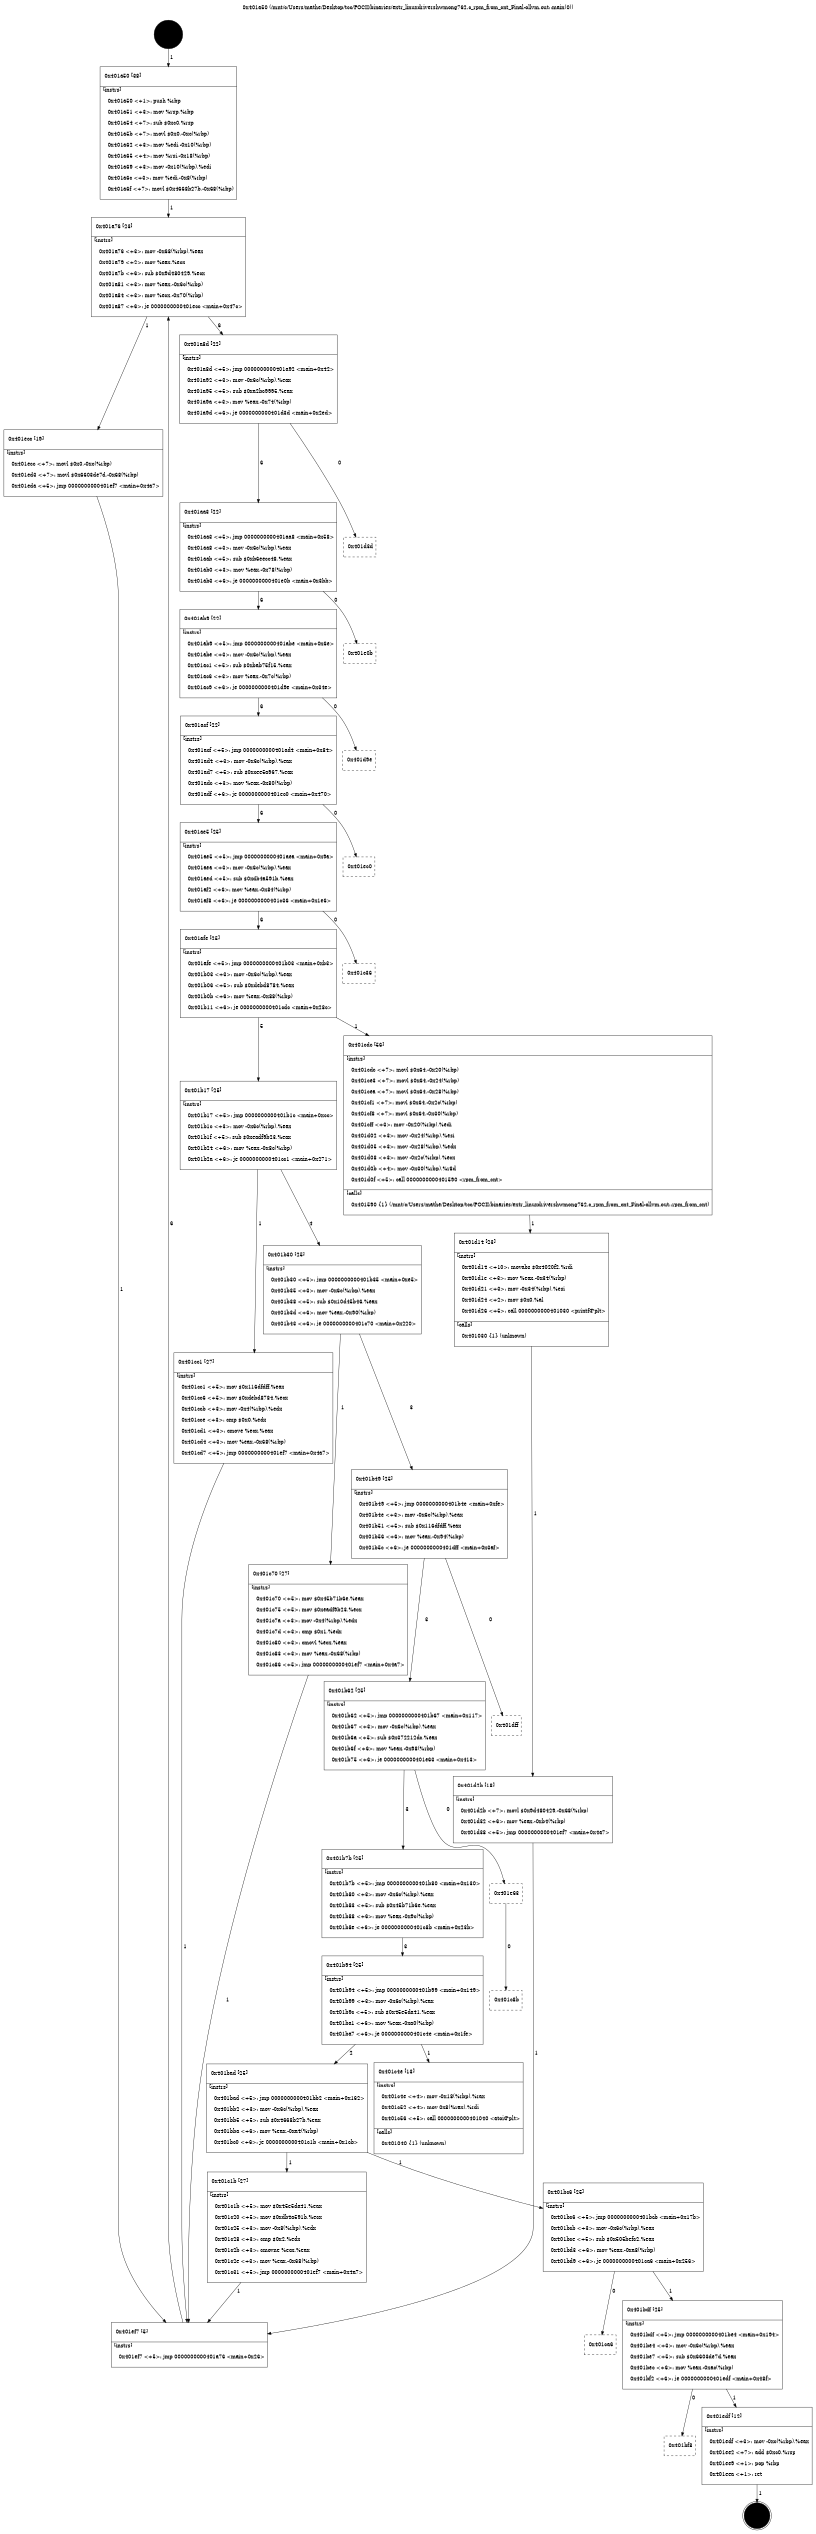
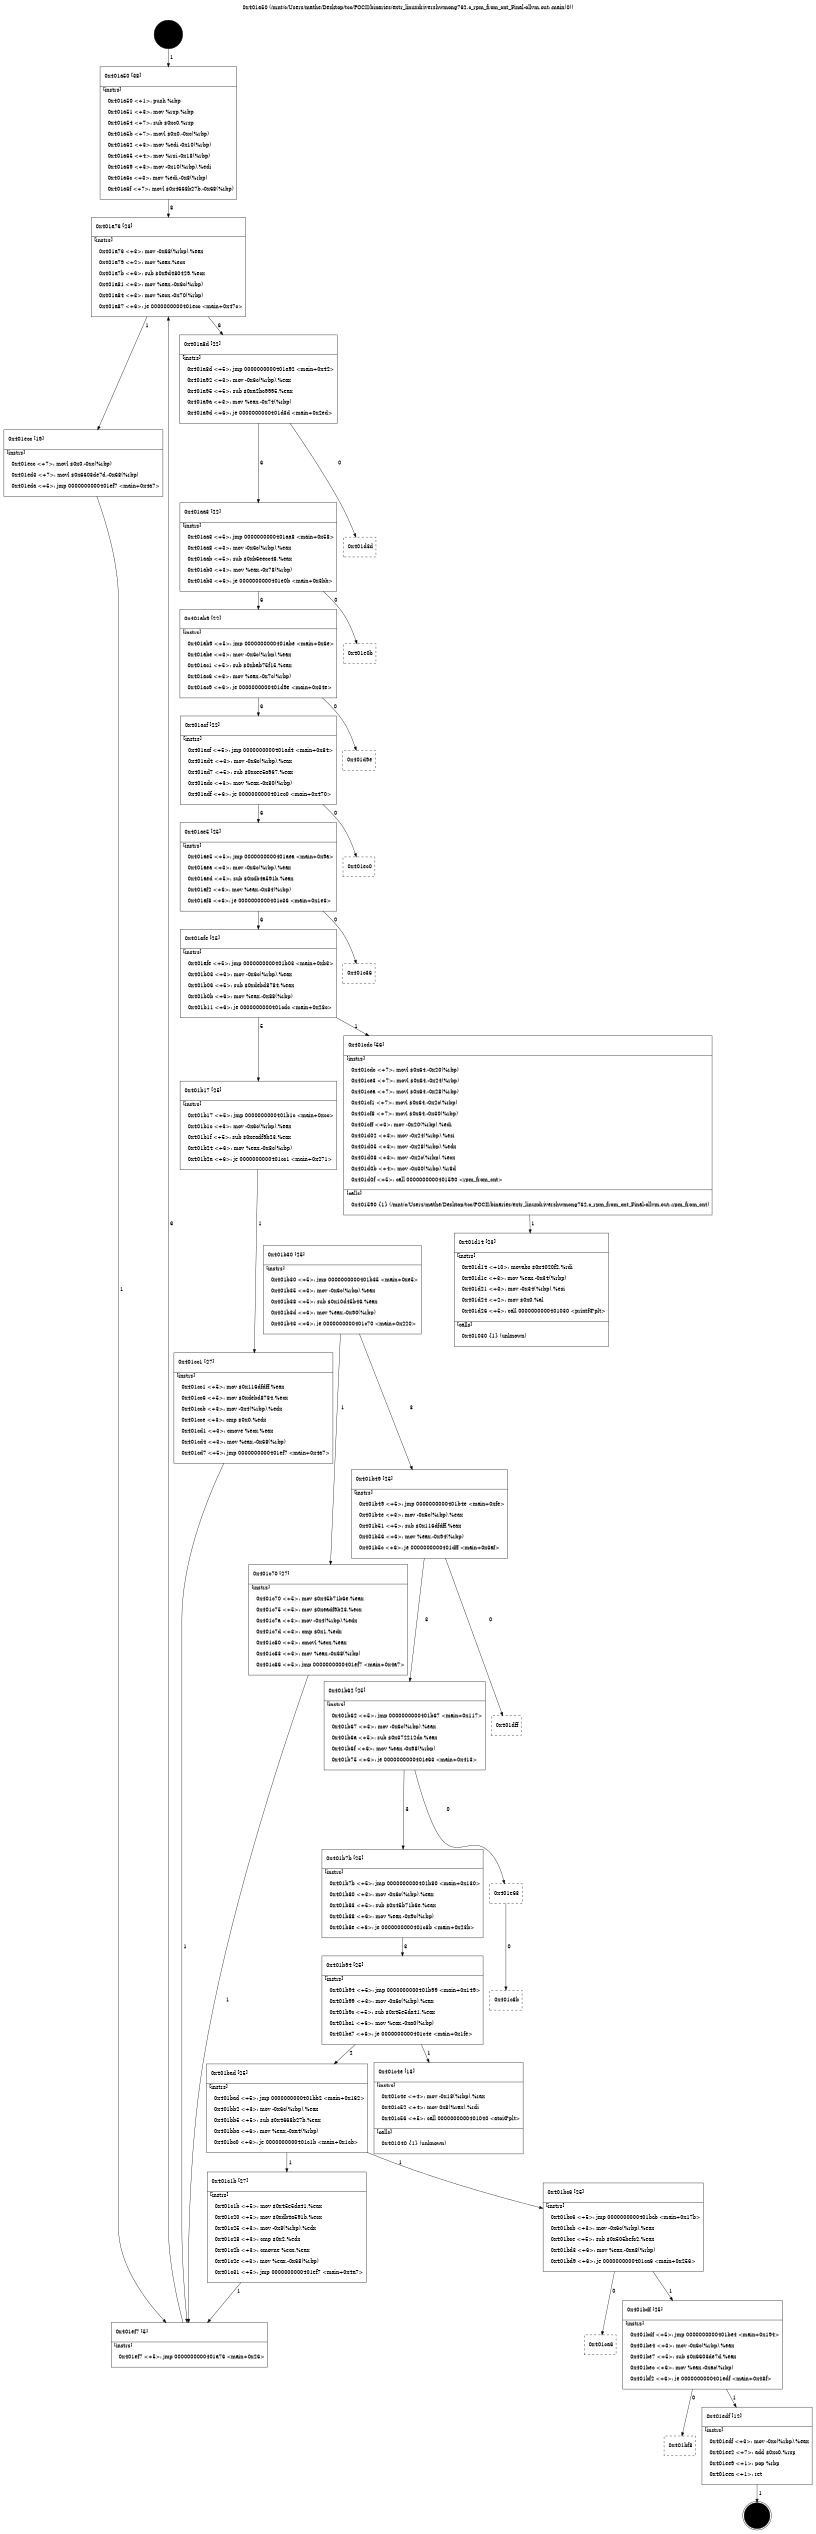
edge "0x401a50 [38]" -> "0x401a76 [23]": label " 1" -> " 8"
edge "0x401b17 [25]" -> "0x401b30 [25]": removed, label "4"
node "0x401d2b [18]": removed
